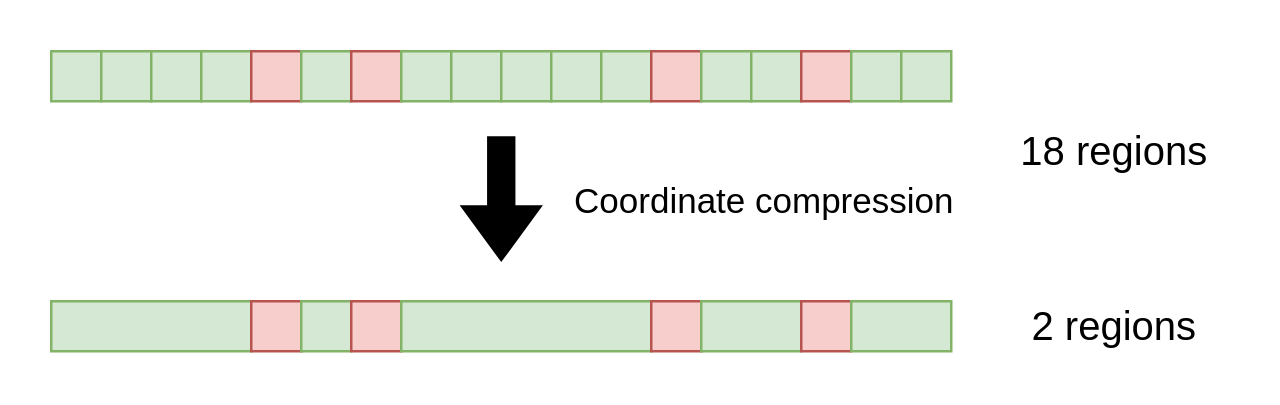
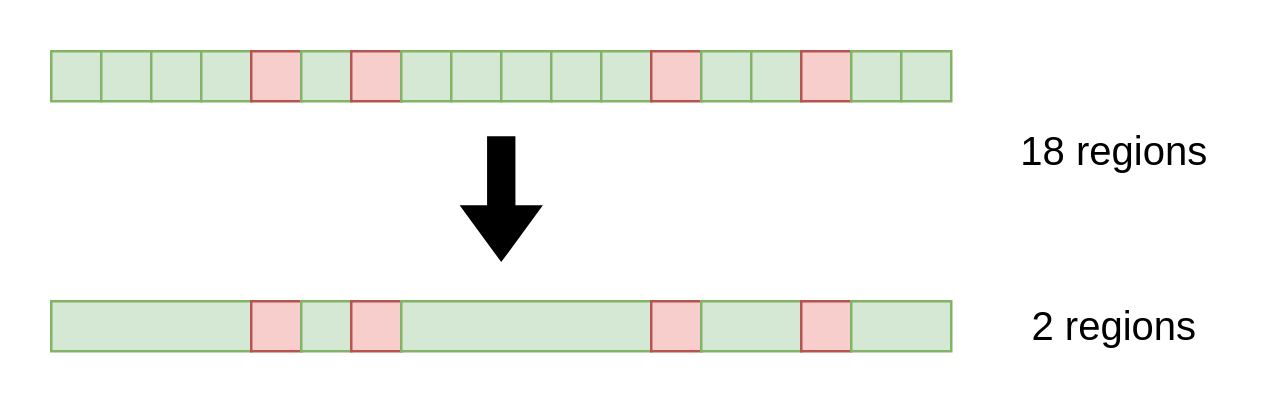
node "Coordinate compression": removed
